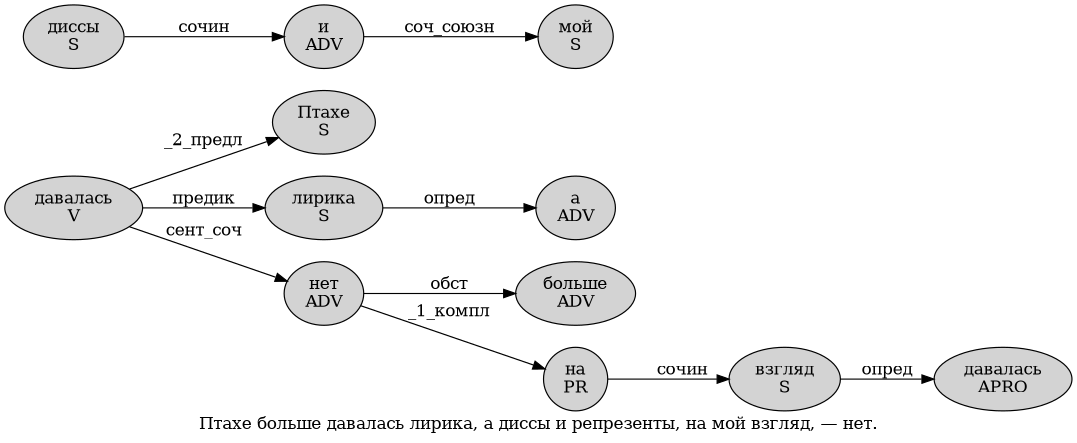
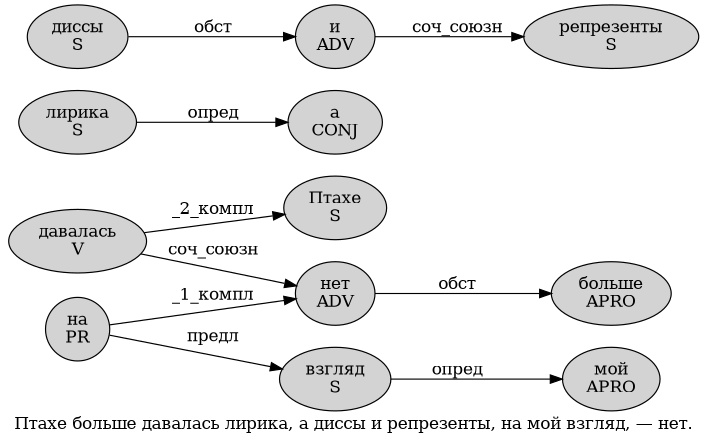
edge "диссы S" -> "и ADV": label "сочин" -> "обст"
node "мой S": label "мой S" -> "репрезенты S"
edge "давалась V" -> "Птахе S": label "_2_предл" -> "_2_компл"
edge "давалась V" -> "лирика S": removed, label "предик"
node "а ADV": label "а ADV" -> "а CONJ"
edge "давалась V" -> "нет ADV": label "сент_соч" -> "соч_союзн"
node "больше ADV": label "больше ADV" -> "больше APRO"
edge "нет ADV" -> "на PR": reversed
edge "на PR" -> "взгляд S": label "сочин" -> "предл"
node "давалась APRO": label "давалась APRO" -> "мой APRO"
